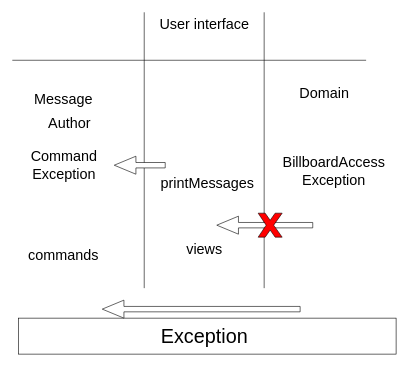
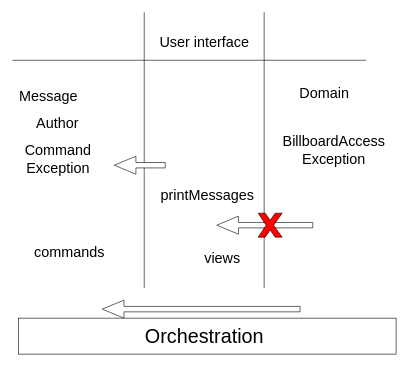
node "User interface": moved (204, 24) -> (204, 42)
node "Message": moved (63, 99) -> (48, 96)
node "Author": moved (69, 123) -> (57, 123)
node "Command Exception": moved (64, 165) -> (58, 159)
node "BillboardAccess Exception": moved (334, 171) -> (334, 150)
node "printMessages": moved (207, 183) -> (207, 195)
node "views": moved (204, 249) -> (222, 258)
node "commands": moved (63, 255) -> (69, 252)
node "Exception": label "Exception" -> "Orchestration"
